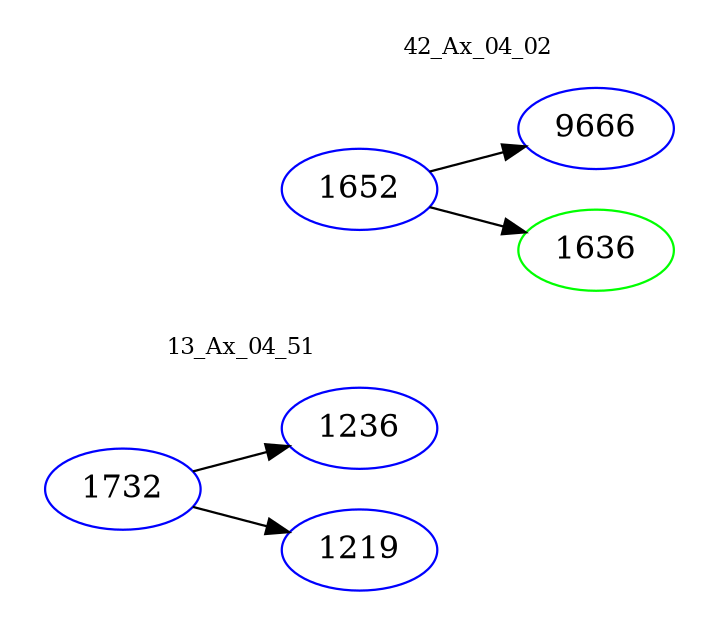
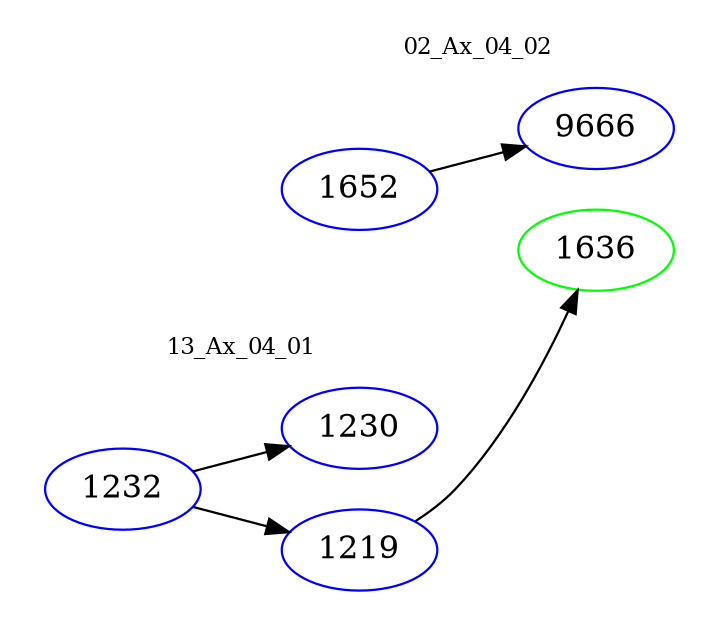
cluster "42_Ax_04_02": label "42_Ax_04_02" -> "02_Ax_04_02"
edge "1652" -> "1636": now "1219" -> "1636"
cluster "13_Ax_04_51": label "13_Ax_04_51" -> "13_Ax_04_01"
node "1236": label "1236" -> "1230"
node "1732": label "1732" -> "1232"
